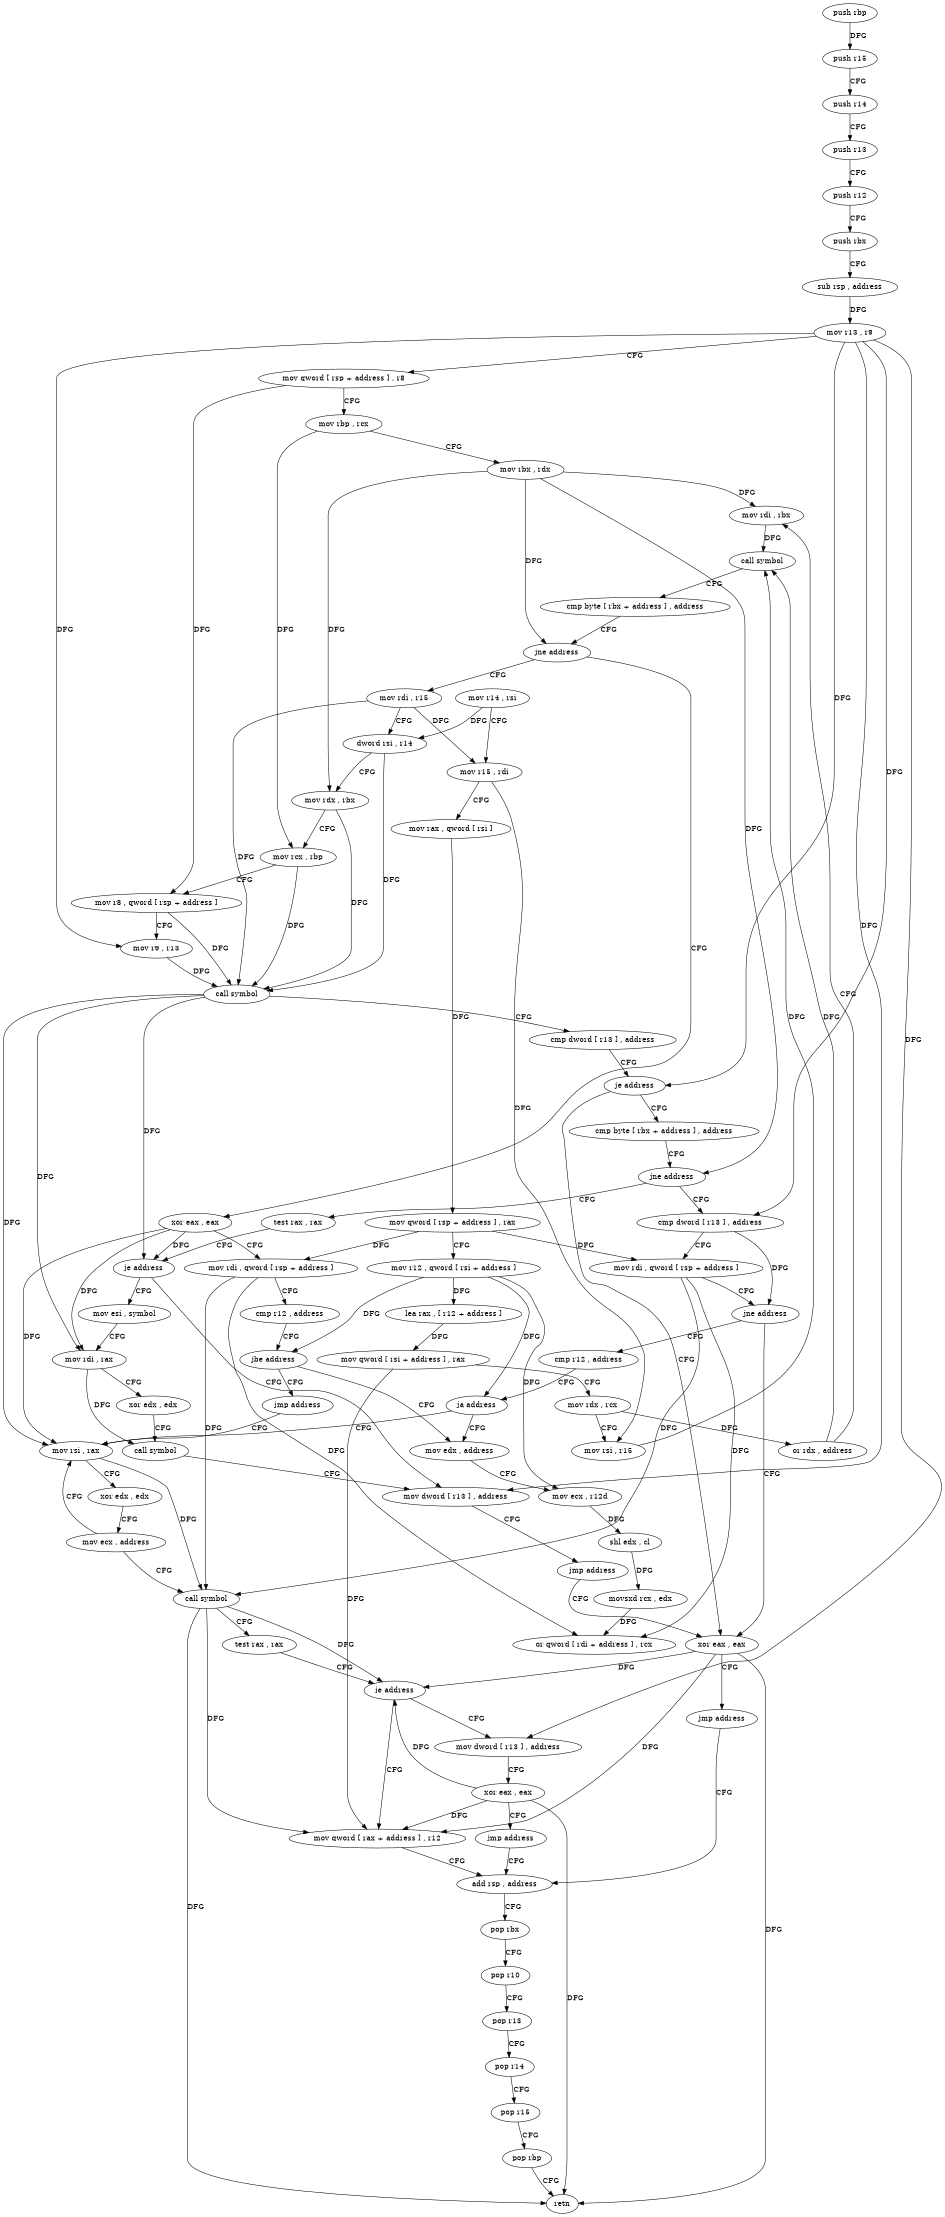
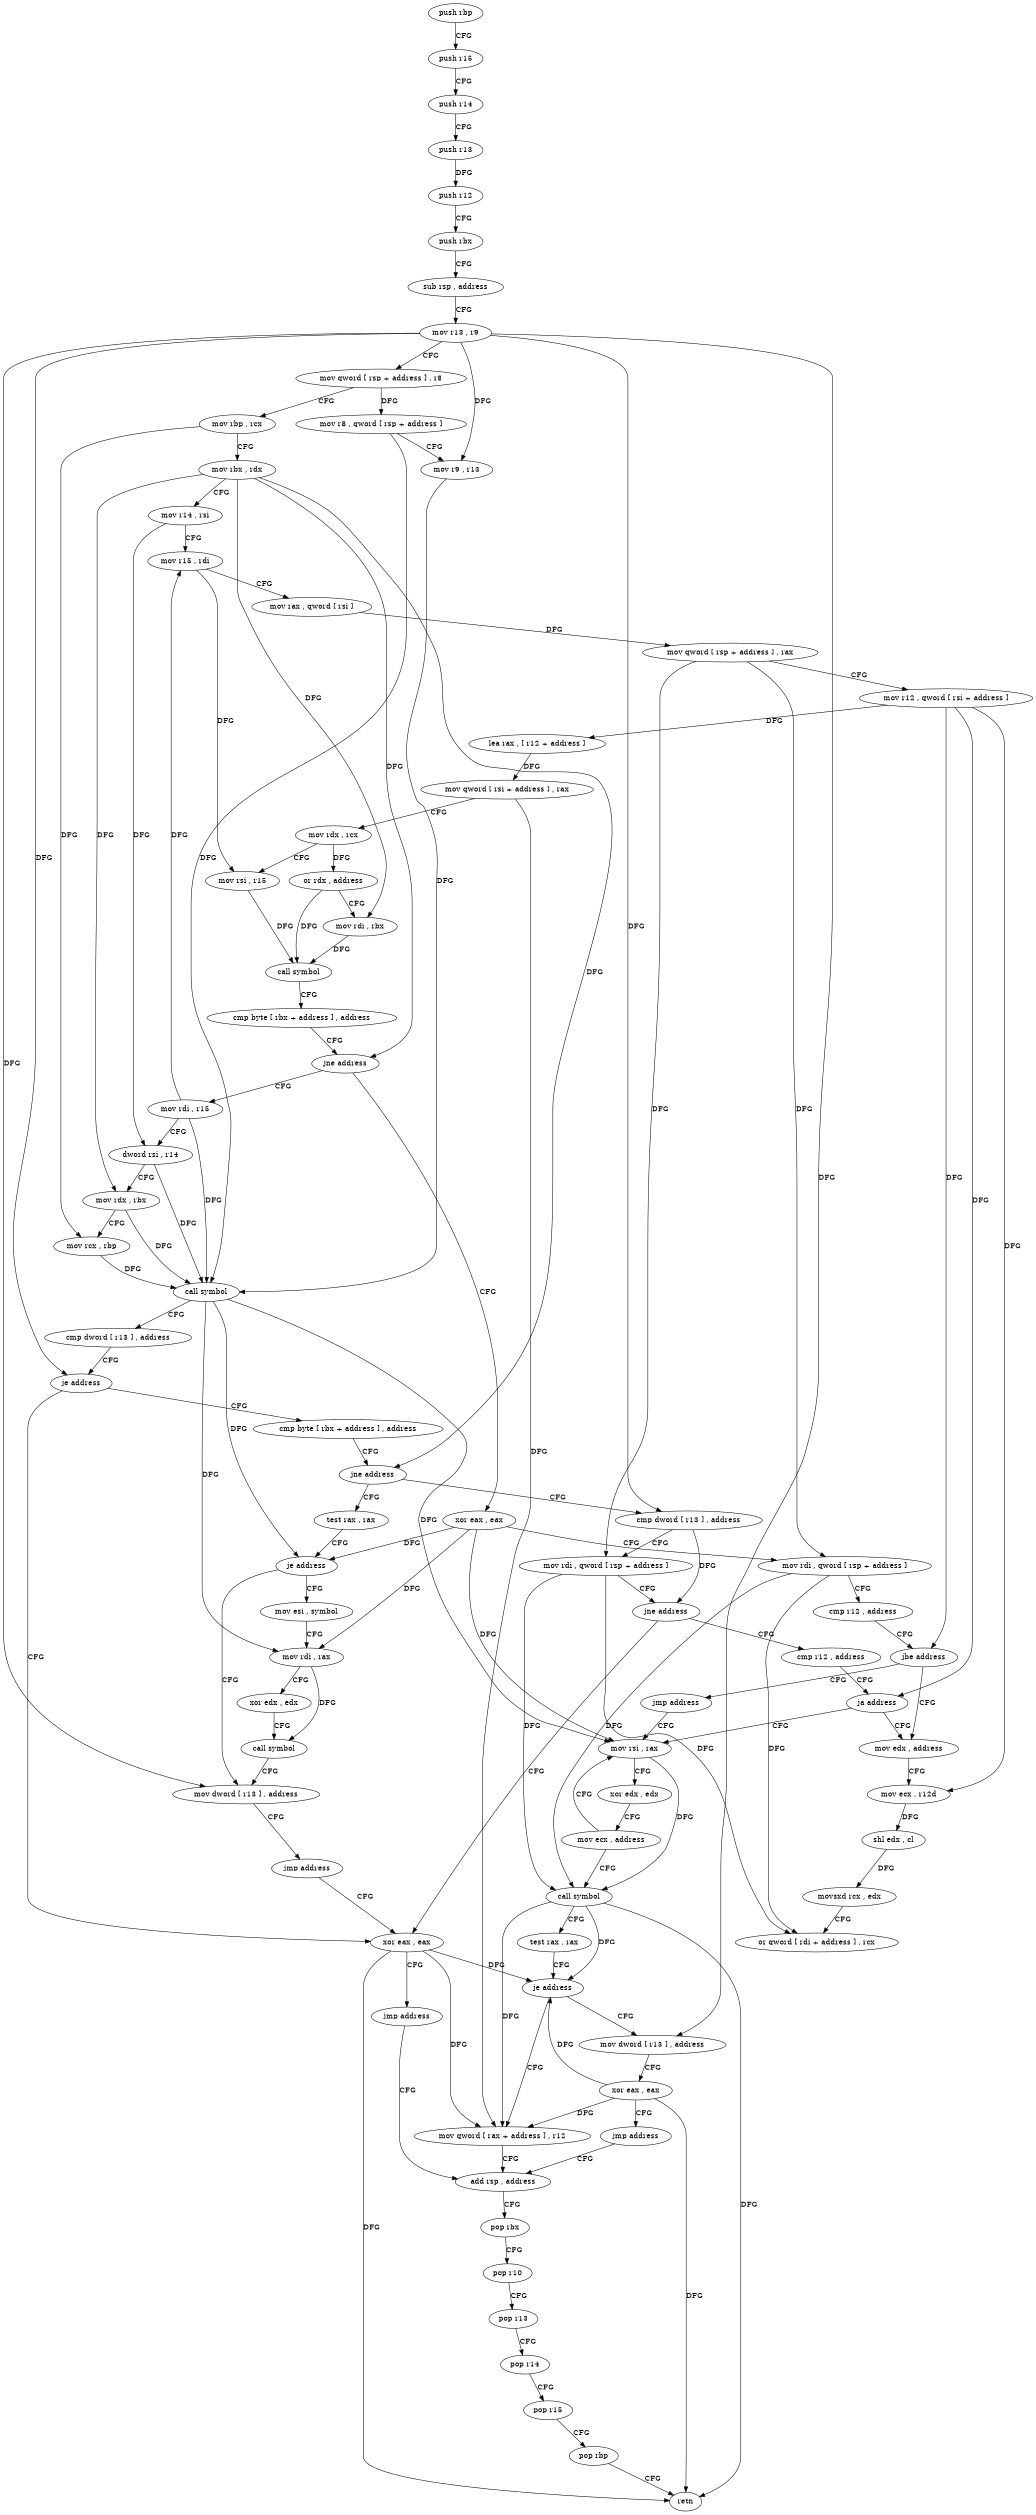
edge "push rbp" -> "push r15": label "DFG" -> "CFG"
edge "push r13" -> "push r12": label "CFG" -> "DFG"
edge "sub rsp , address" -> "mov r13 , r9": label "DFG" -> "CFG"
edge "mov rbx , rdx" -> "mov r14 , rsi": added, label "CFG"
edge "mov rcx , rbp" -> "mov r8 , qword [ rsp + address ]": removed, label "CFG"
edge "movsxd rcx , edx" -> "or qword [ rdi + address ] , rcx": label "DFG" -> "CFG"
